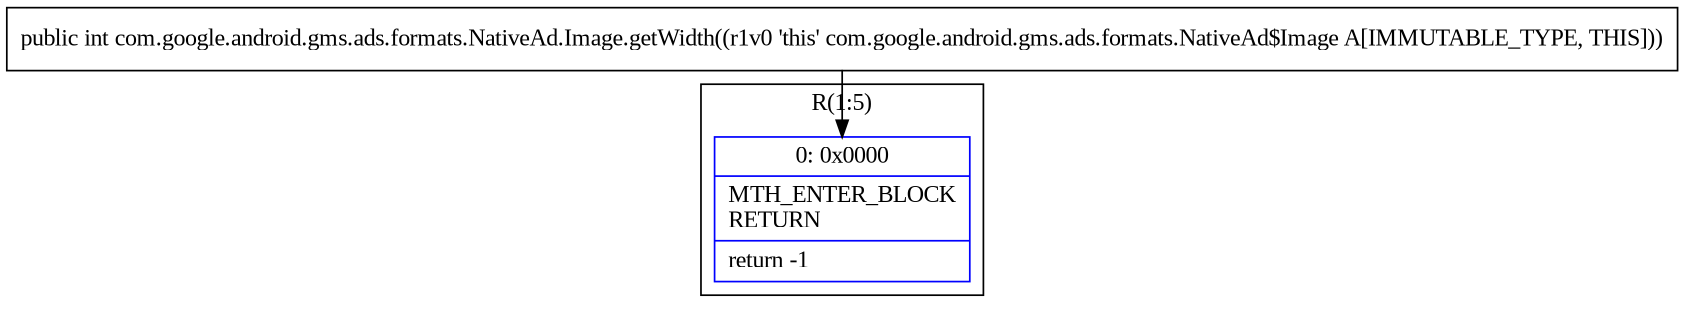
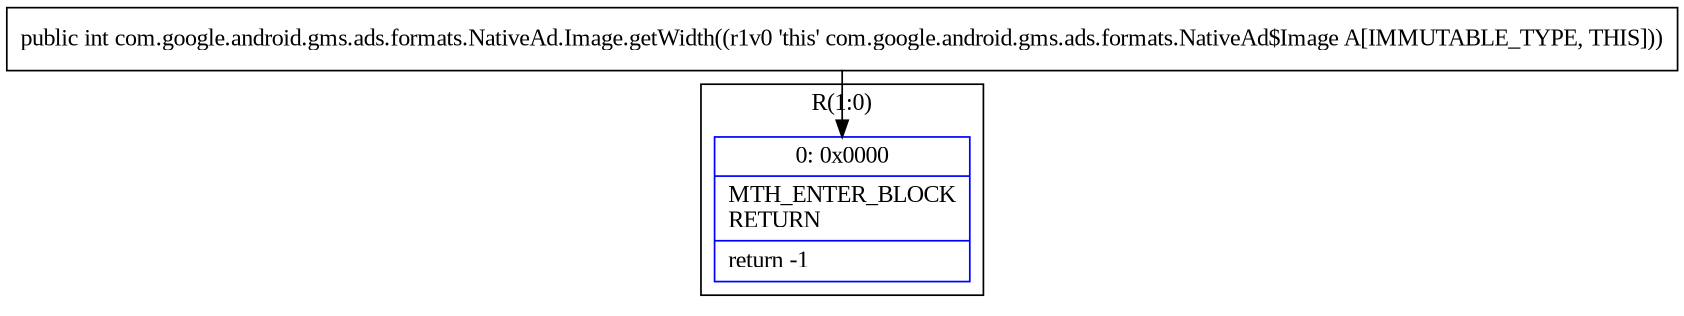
cluster "R(1:5)": label "R(1:5)" -> "R(1:0)"
